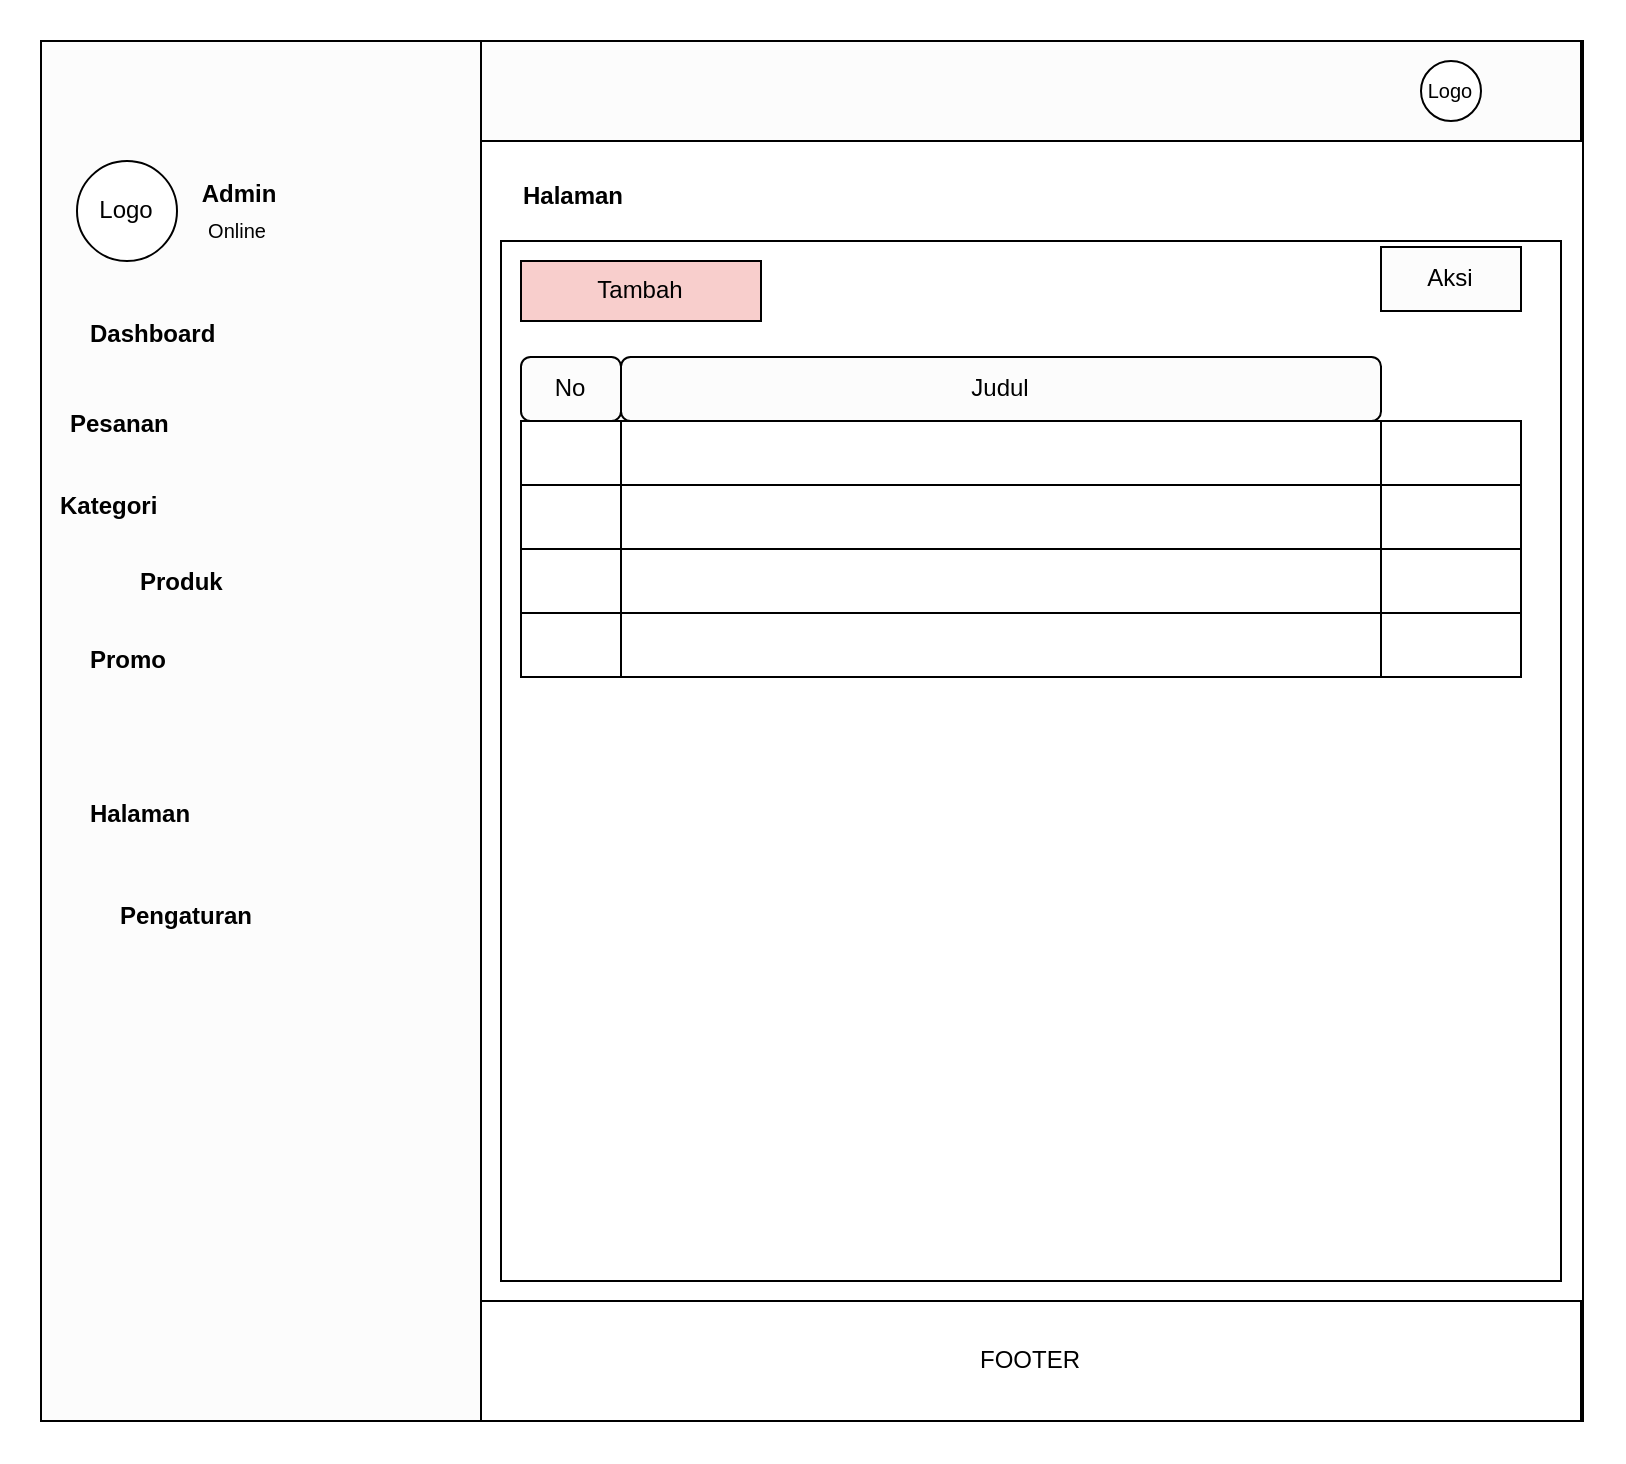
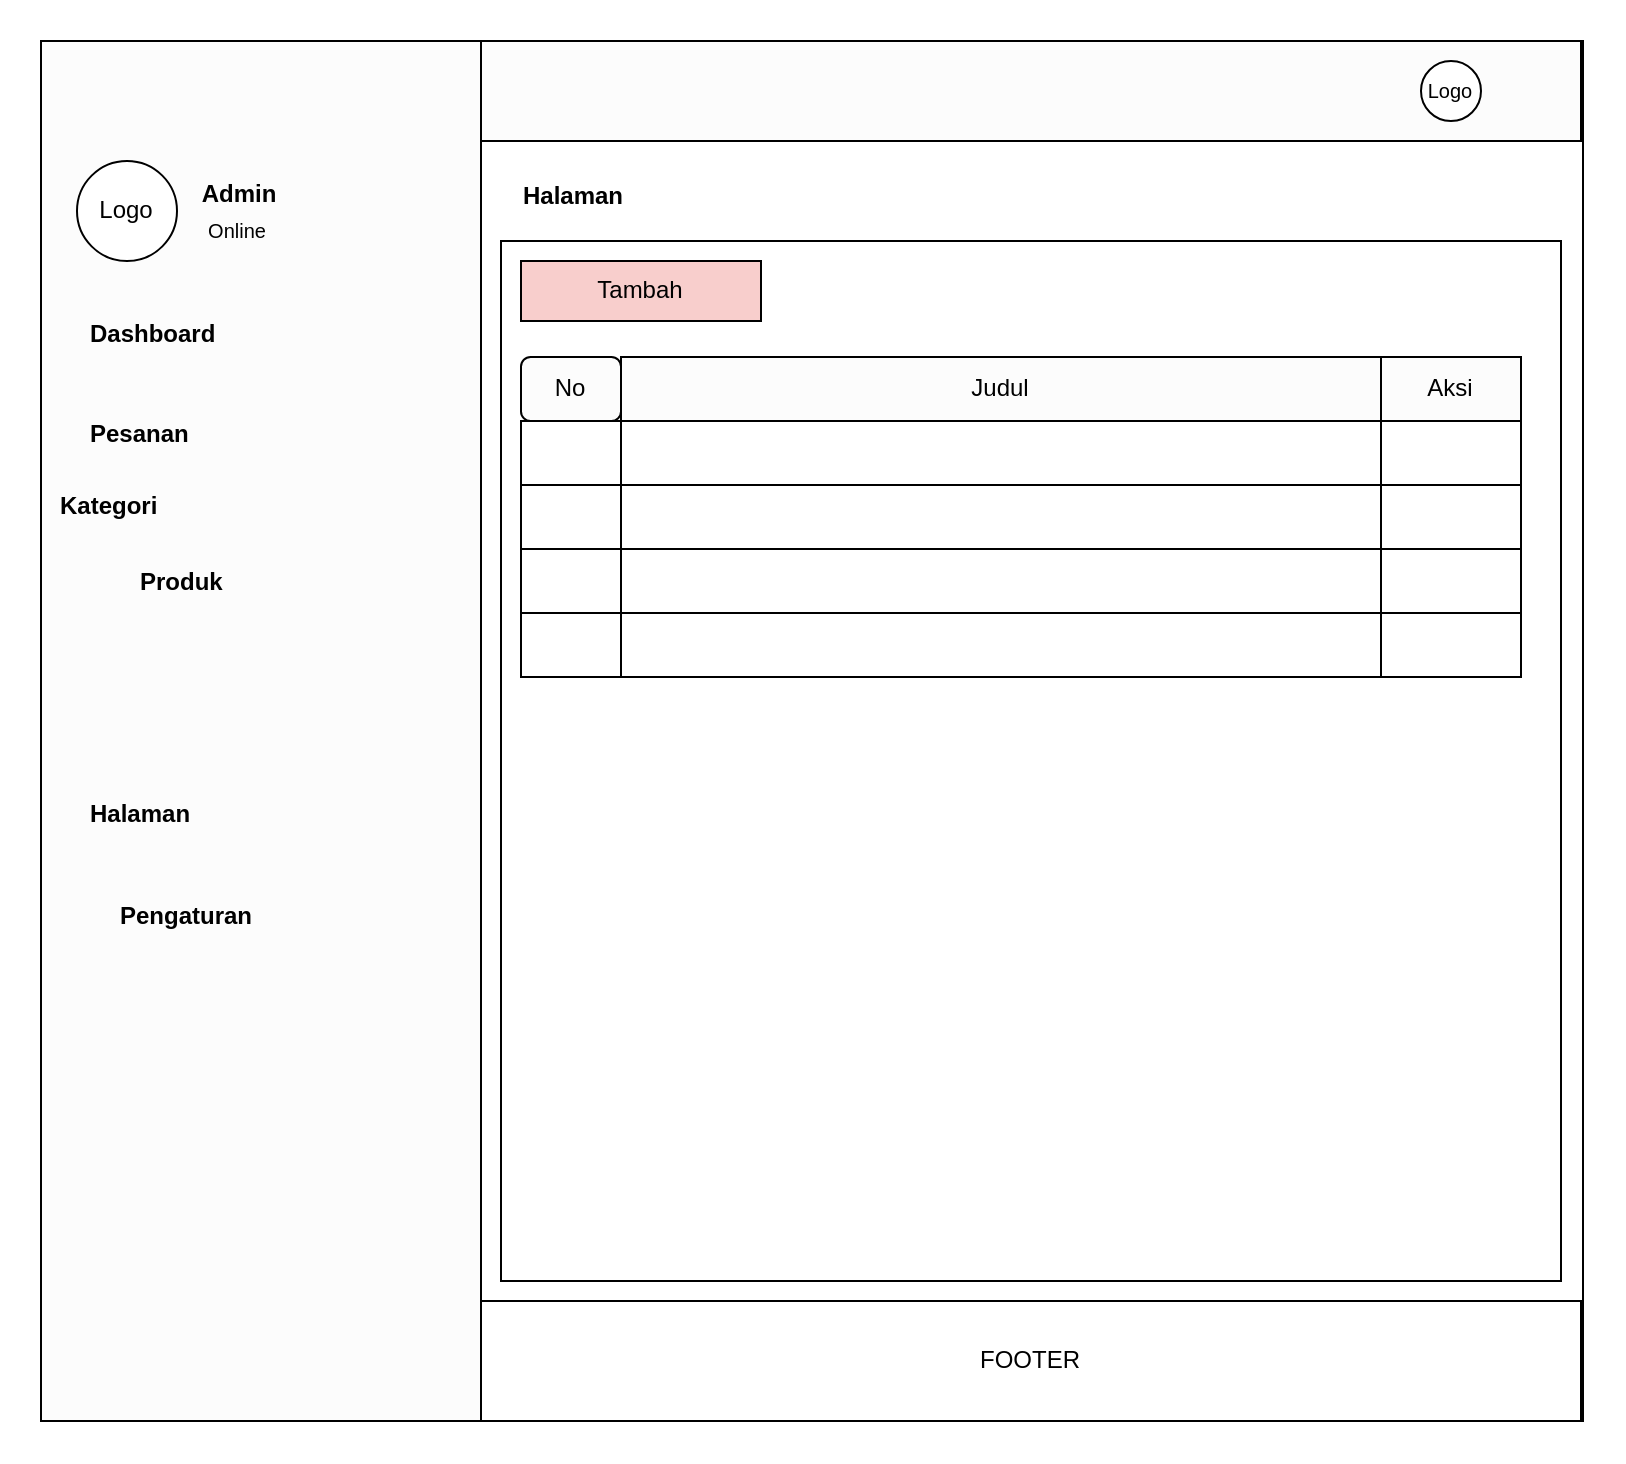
node "Aksi": moved (1451, 279) -> (1451, 389)
node "Judul": shape rounded rectangle -> rectangle
node "Pesanan": moved (137, 425) -> (157, 435)
node "Promo": removed
